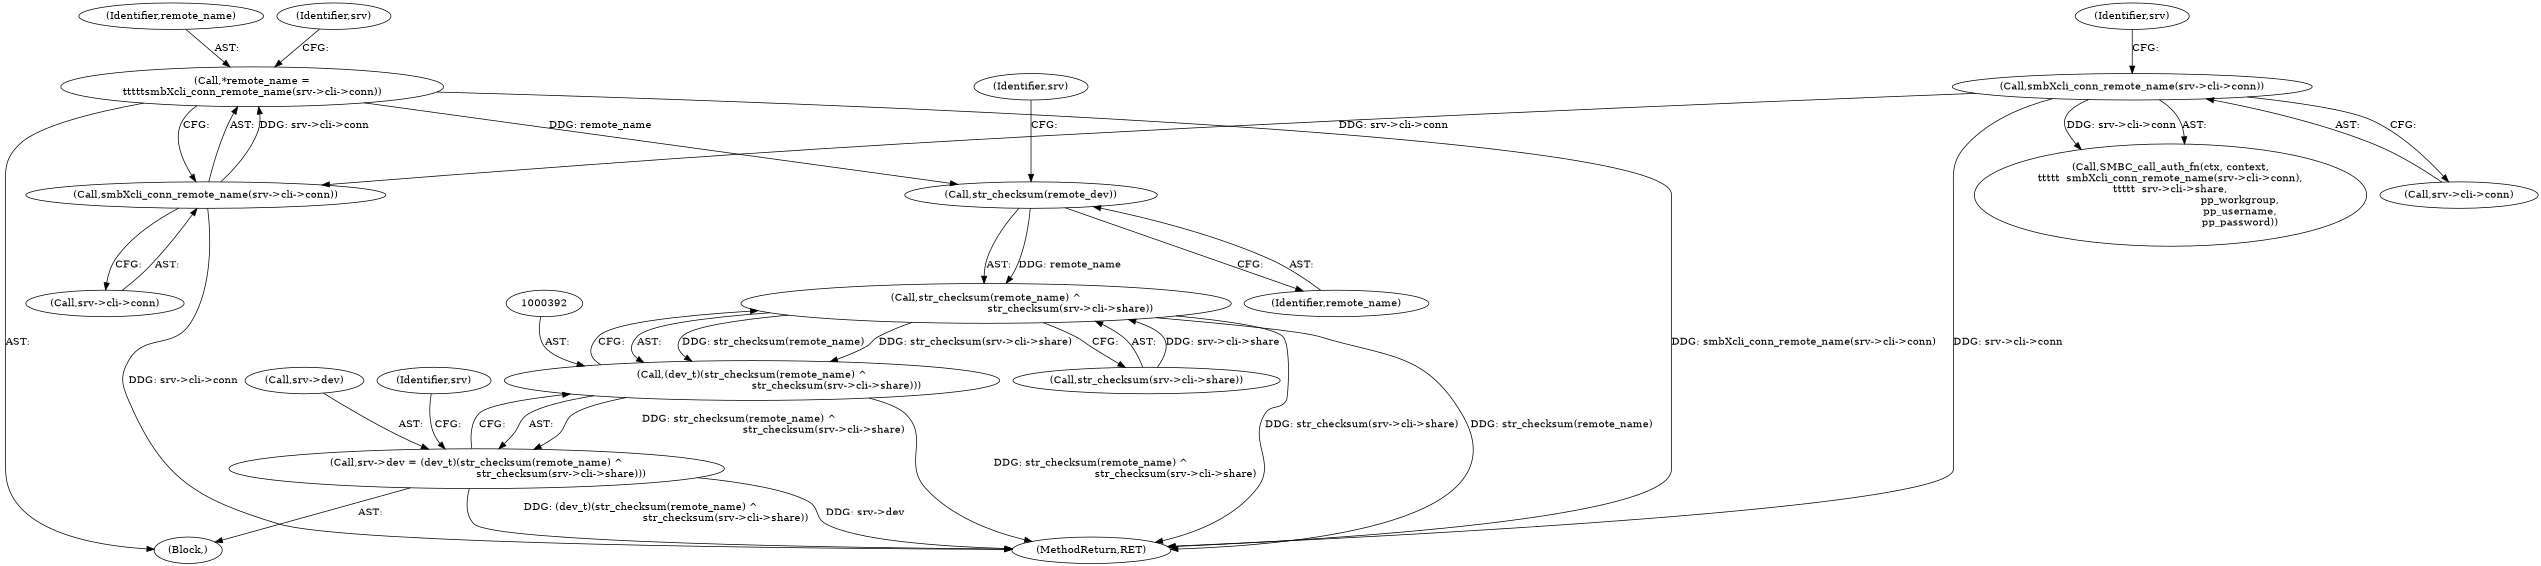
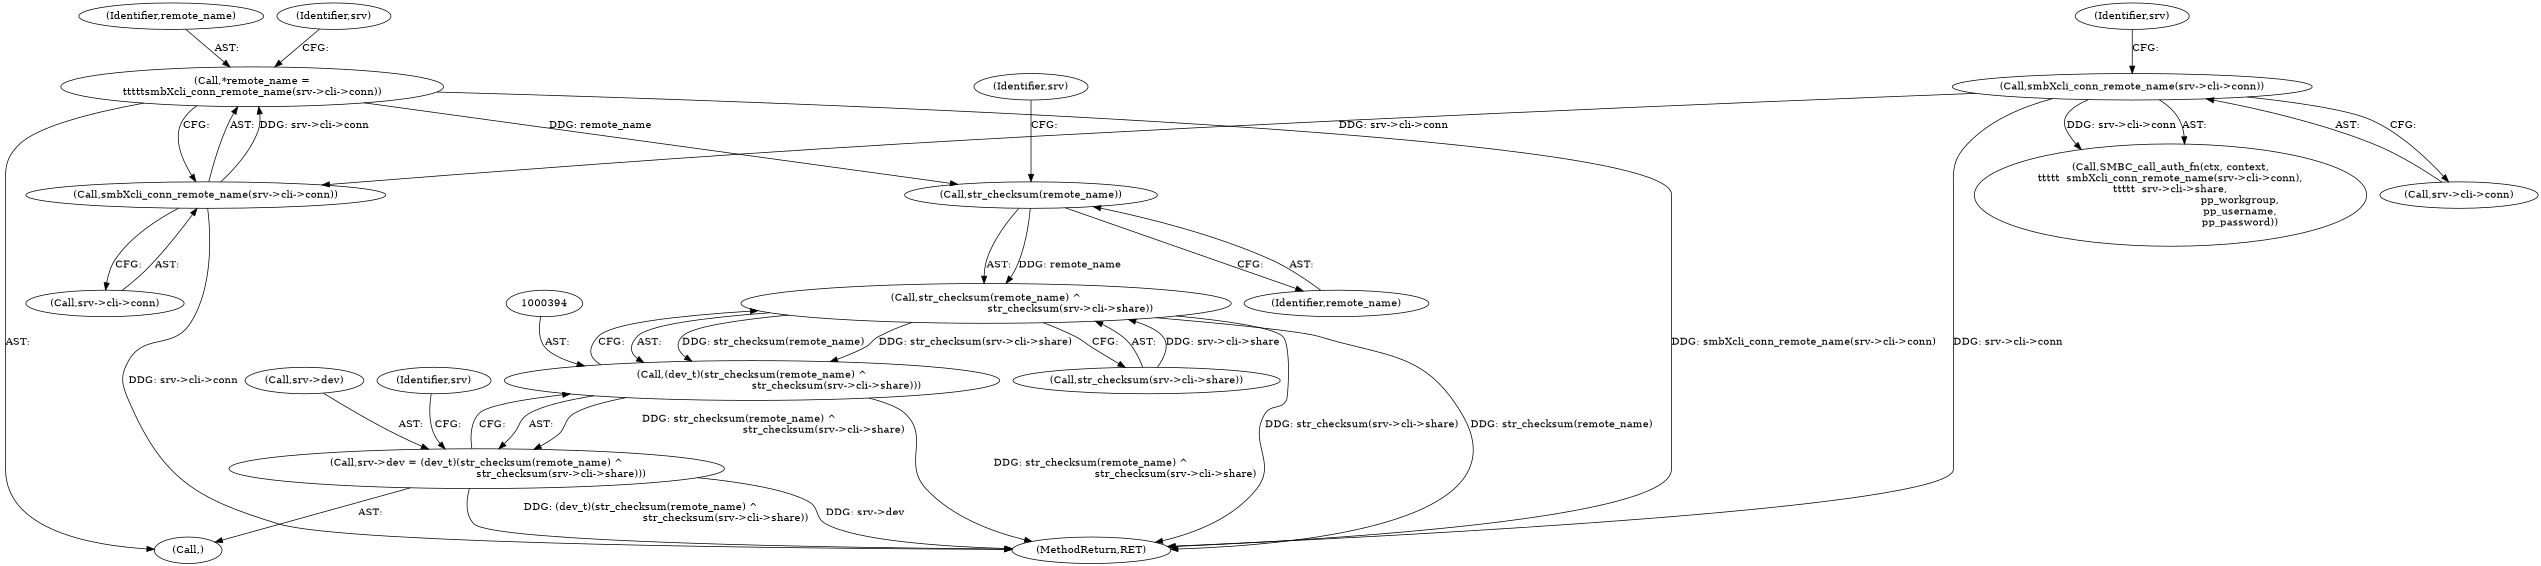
node "(Call,str_checksum(remote_dev))": label "(Call,str_checksum(remote_dev))" -> "(Call,str_checksum(remote_name))"
node "1000392": label "1000392" -> "1000394"
node "(Block,)": label "(Block,)" -> "(Call,)"
